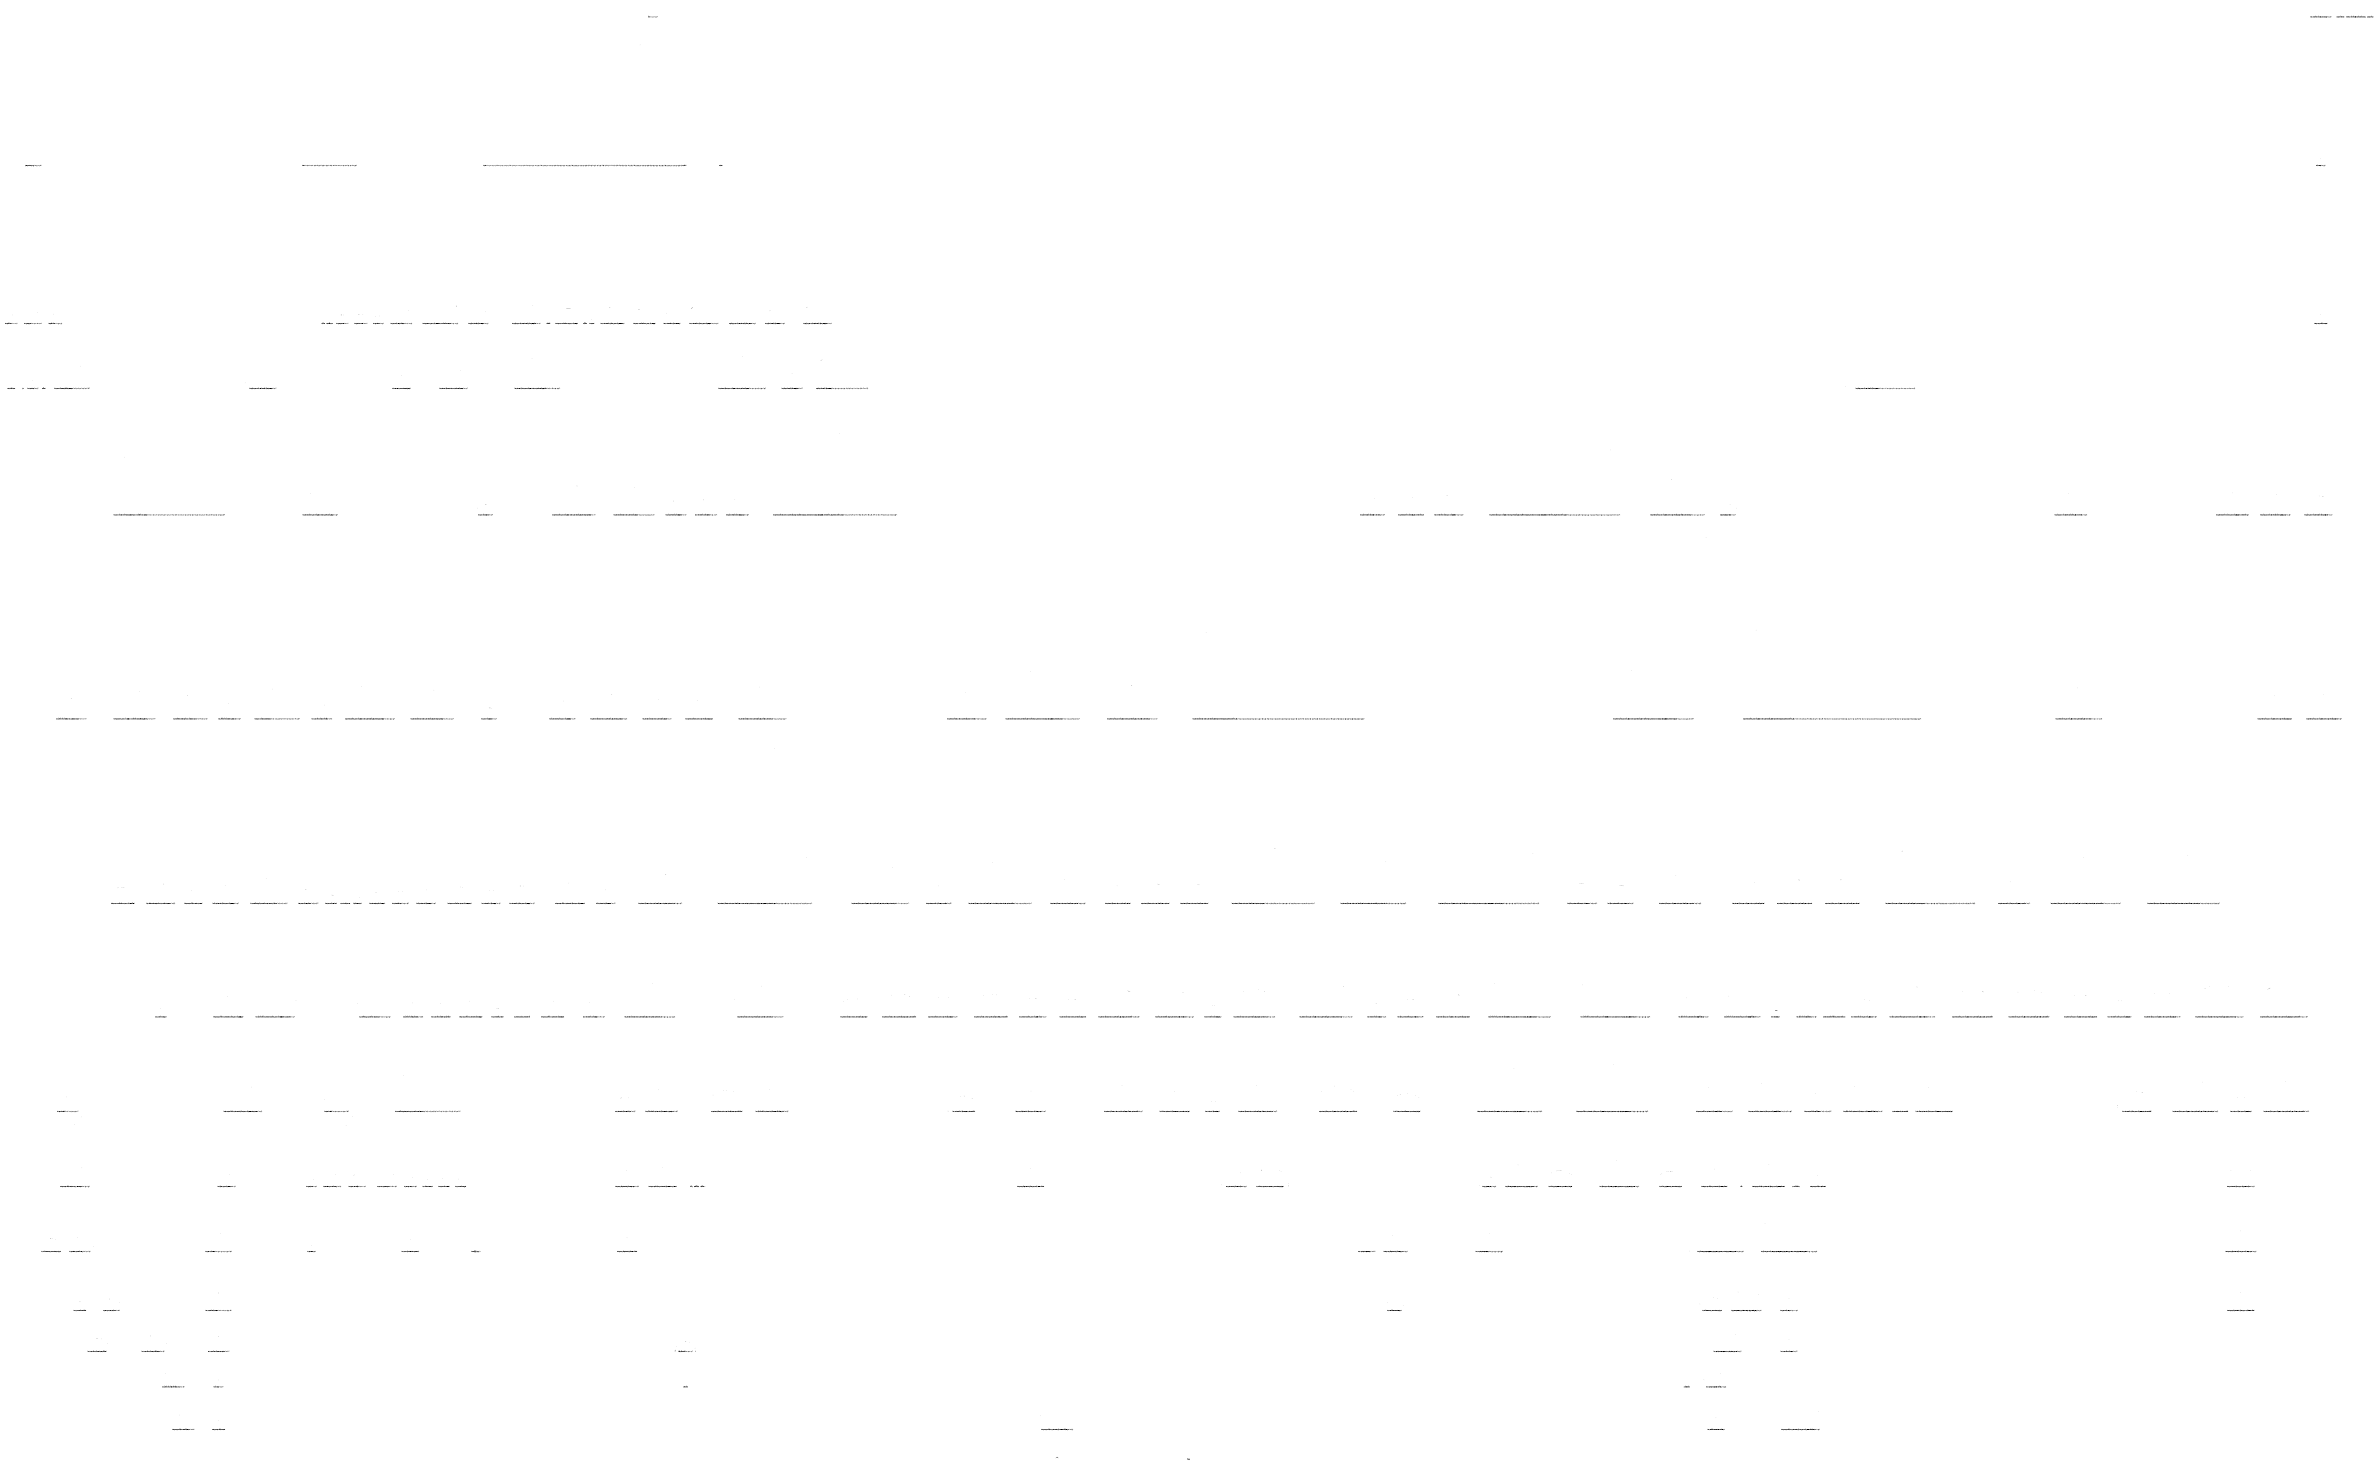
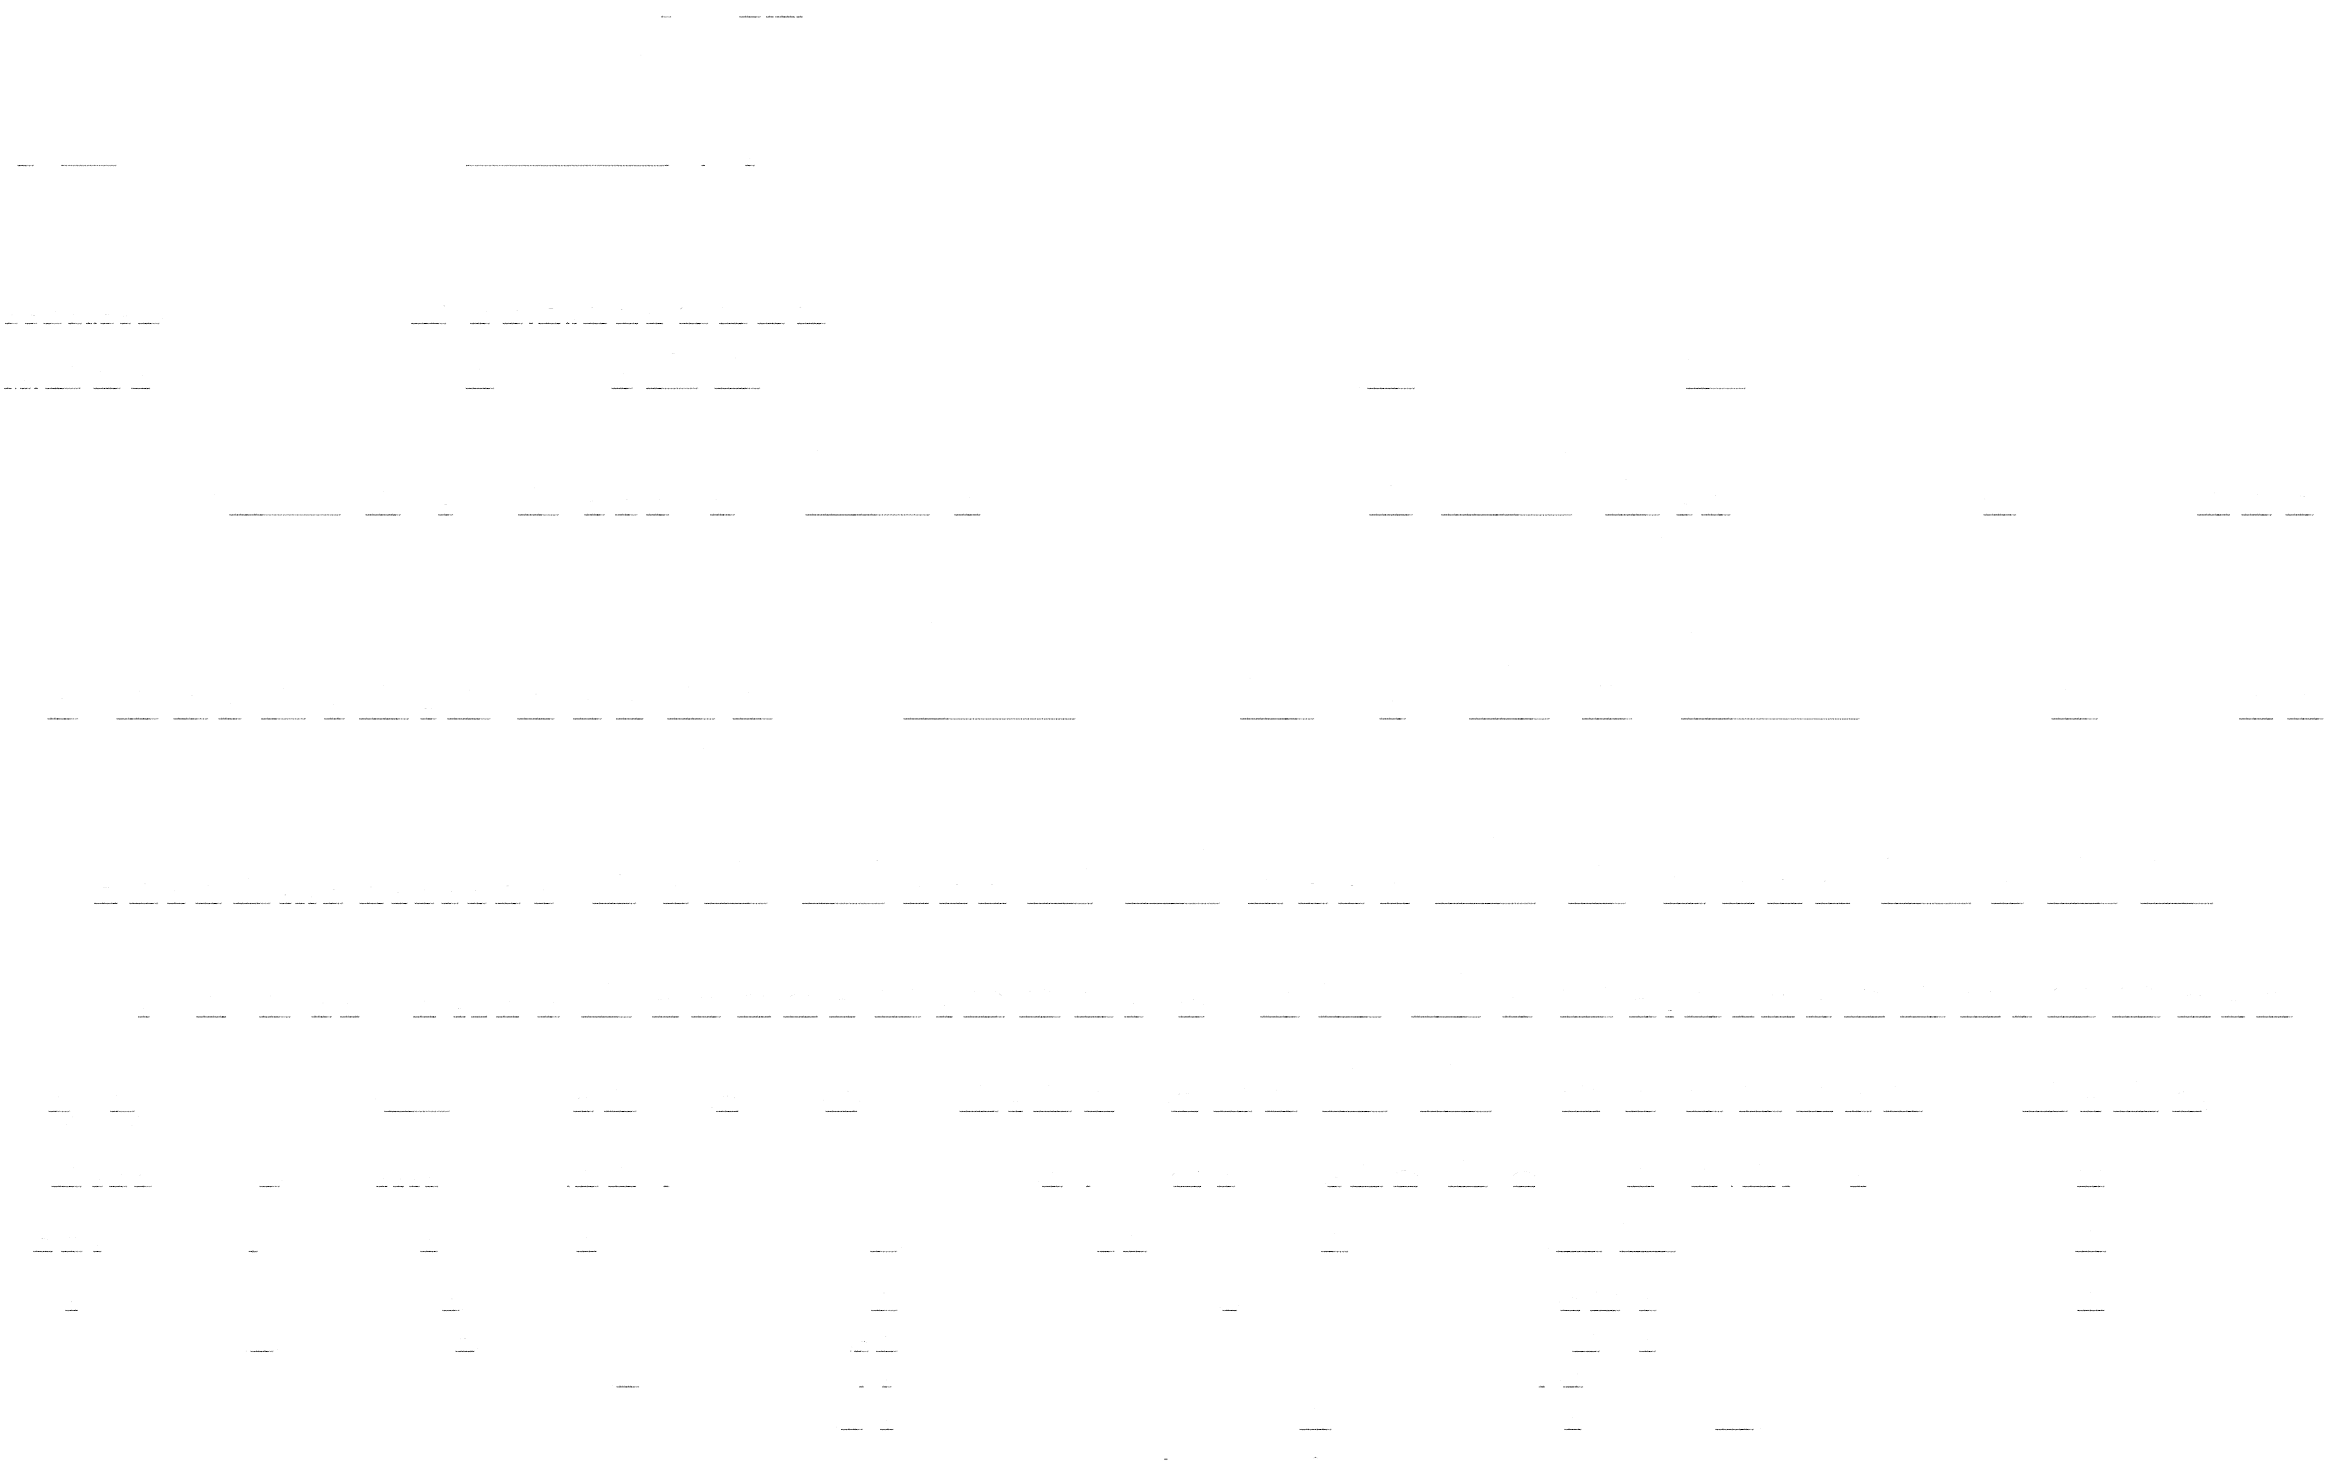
node "{_ZN9__gnu_cxx13new_allocatorI1QEC2Ev}": removed
node "_ZSt18_Rb_tree_decrementPSt18_Rb_tree_node_base": removed
